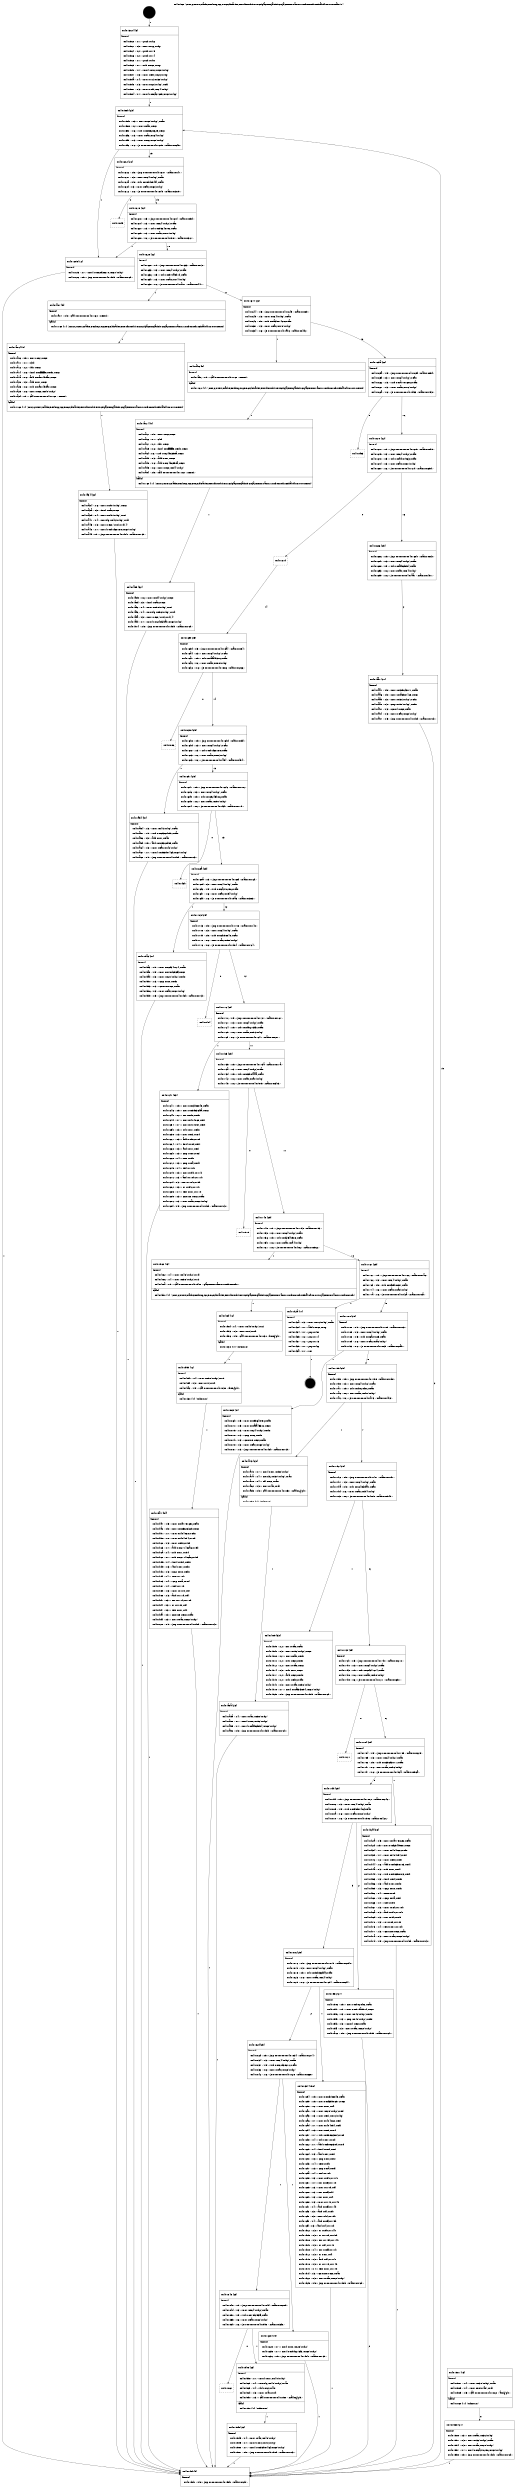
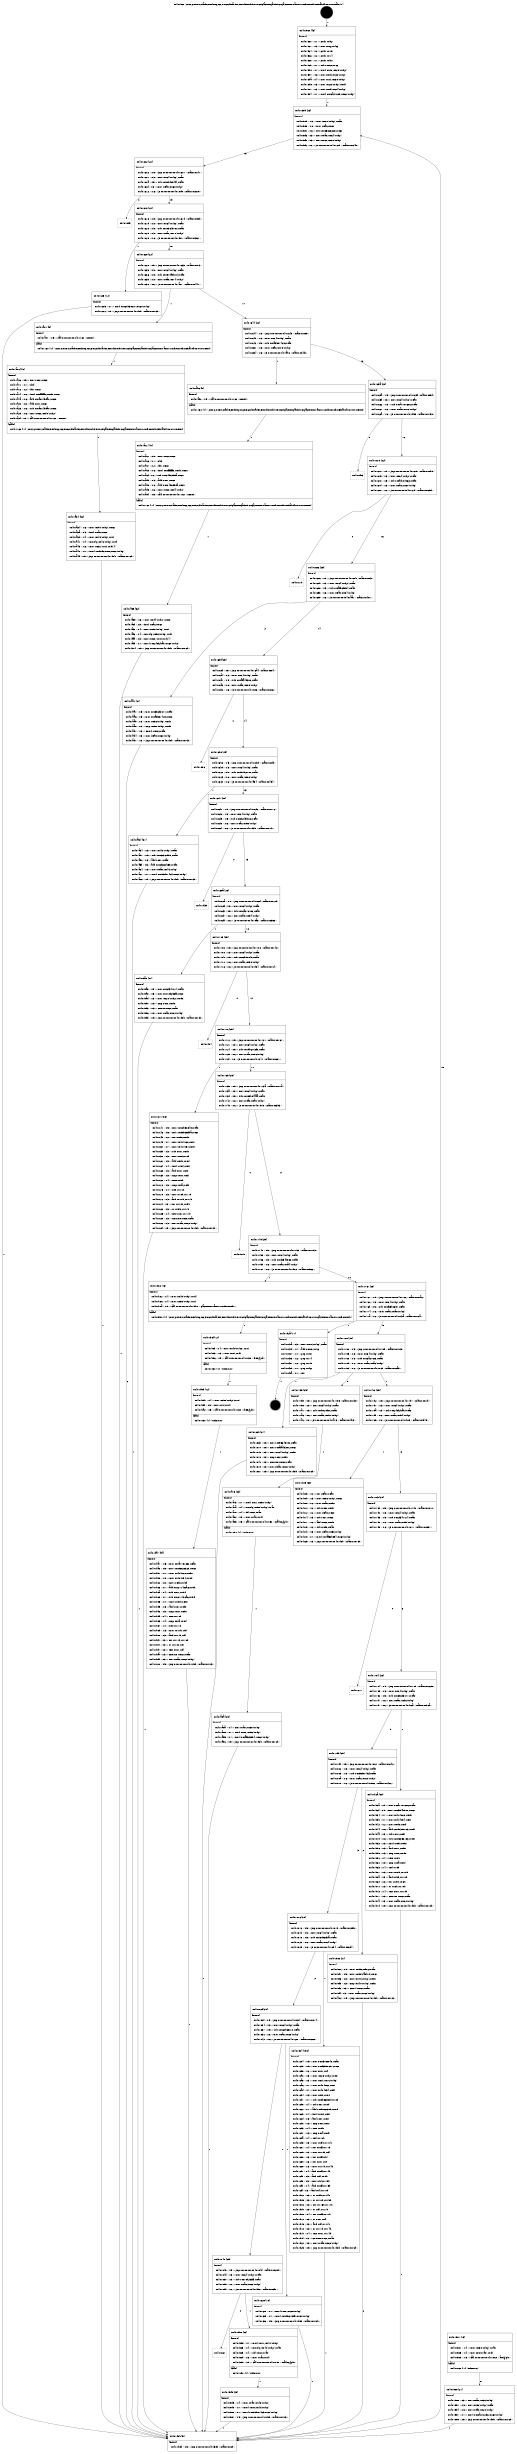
edge "0x4015eb [23]" -> "0x401c05 [12]": removed, label "1"
edge "0x401c1d" -> "0x40169f [25]": now "0x401686 [25]" -> "0x40169f [25]"
edge "0x401799 [25]" -> "0x4017b2 [25]": now "0x401780 [25]" -> "0x4017b2 [25]"
